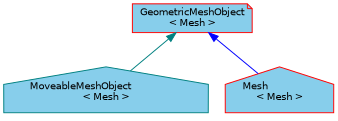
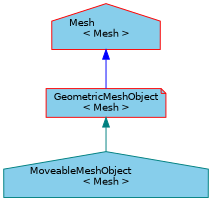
edge "Mesh < Mesh >" -> "GeometricMeshObject < Mesh >": reversed
